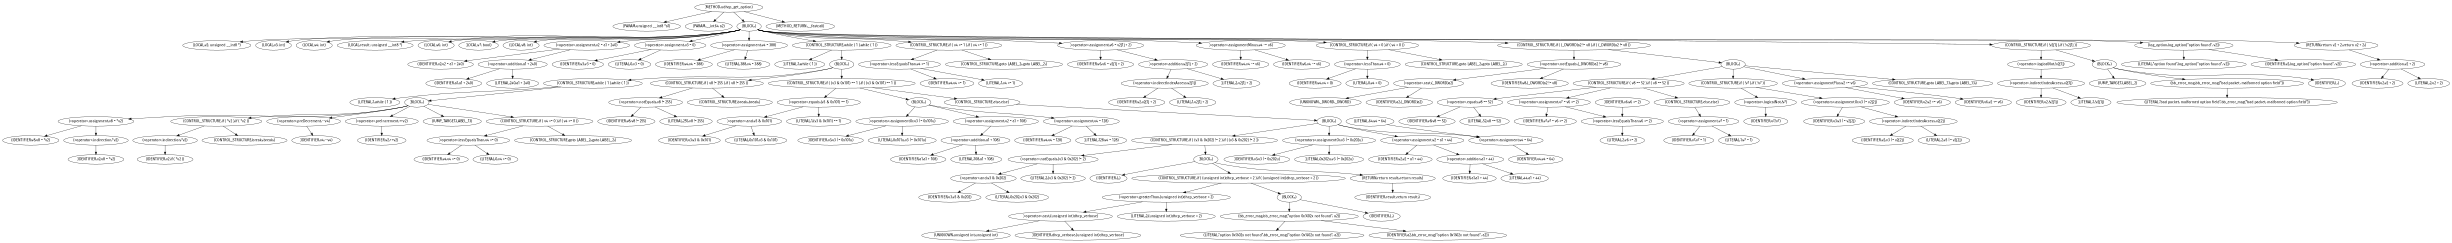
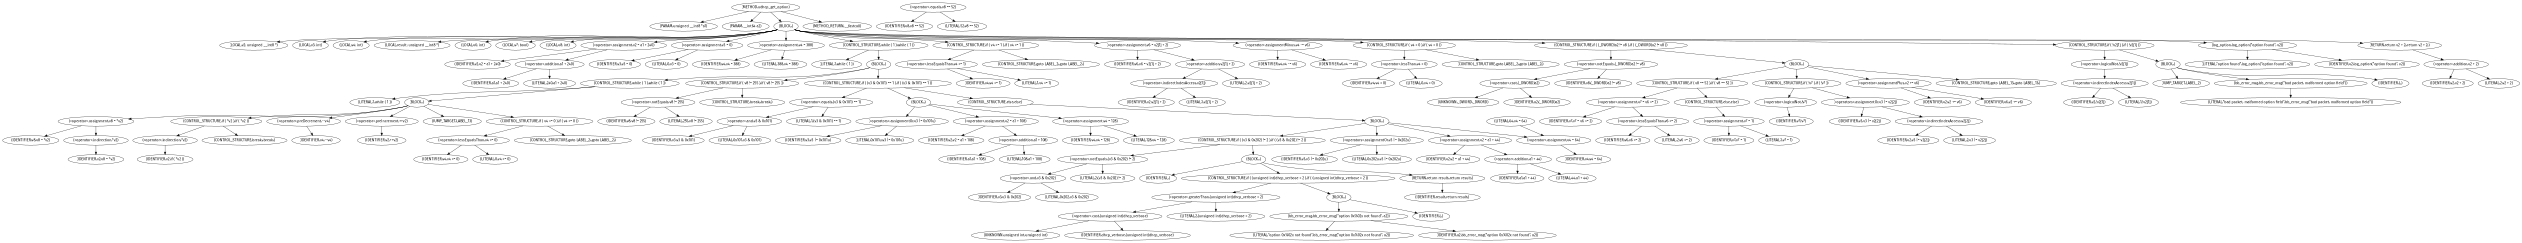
edge "(CONTROL_STRUCTURE,if ( v8 == 52 ),if ( v8 == 52 ))" -> "(<operator>.equals,v8 == 52)": removed
edge "(IDENTIFIER,v6,v6 <= 2)" -> "(<operator>.lessEqualsThan,v6 <= 2)": reversed
node "(IDENTIFIER,v2,v2 = a1 + 108)": added
